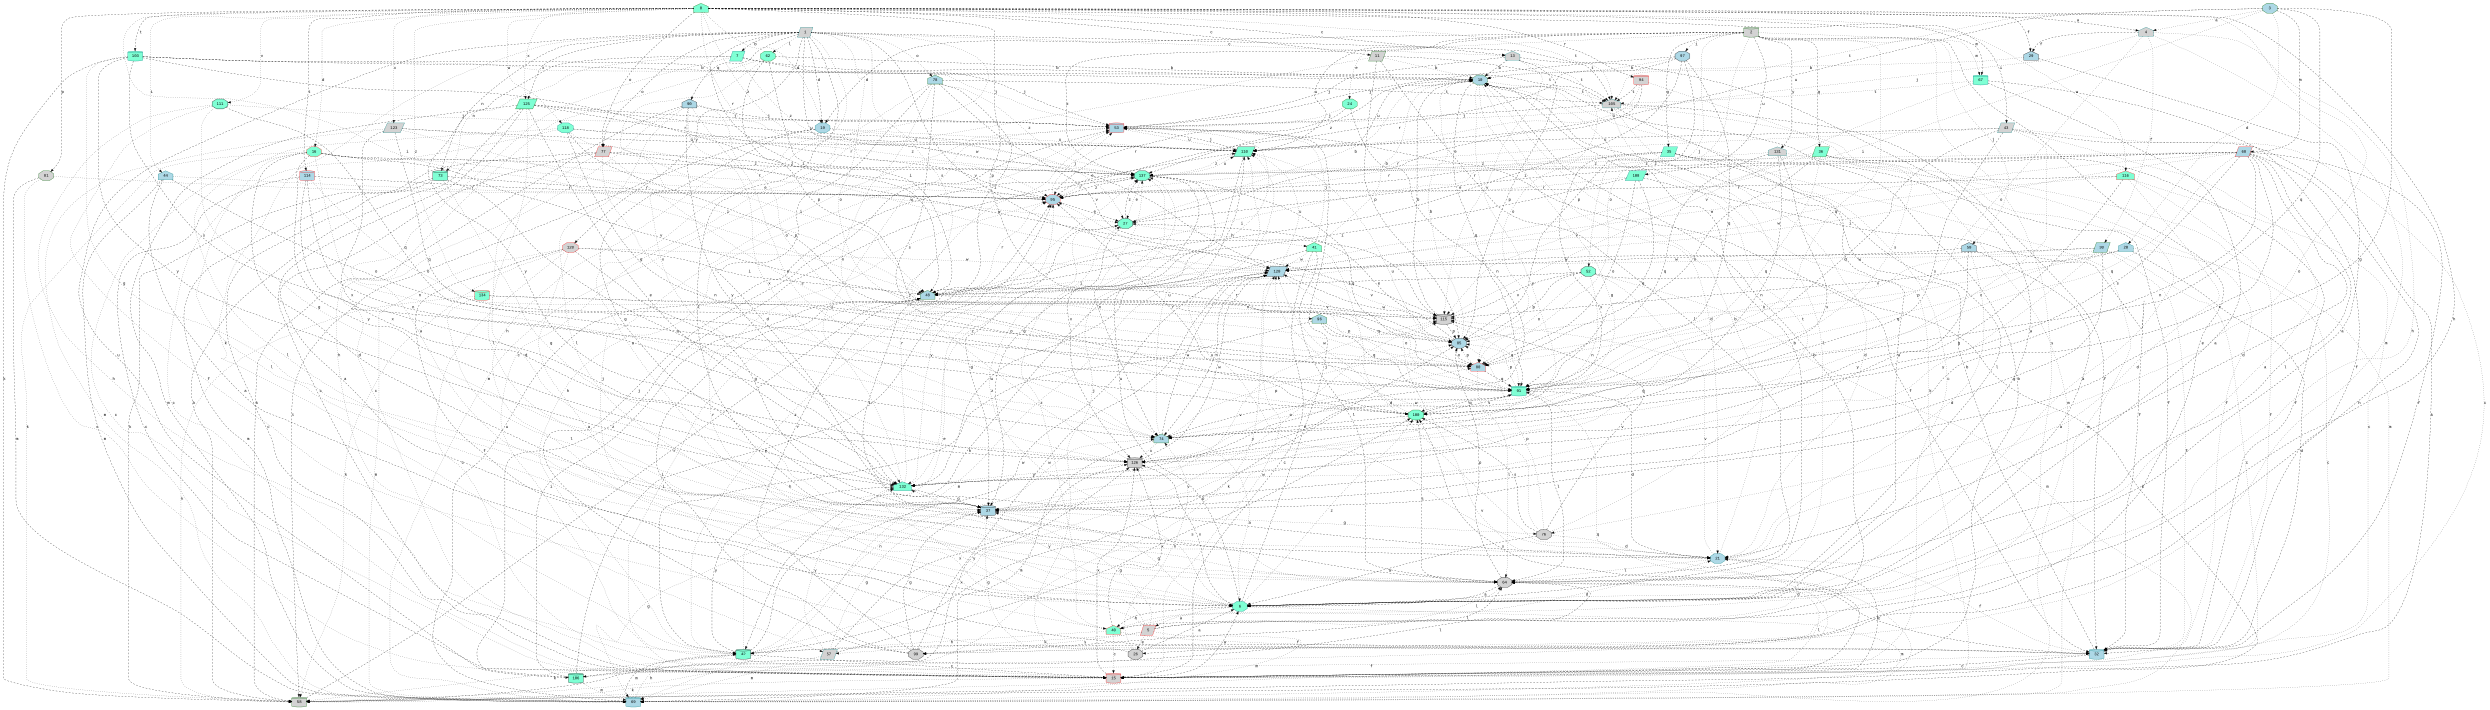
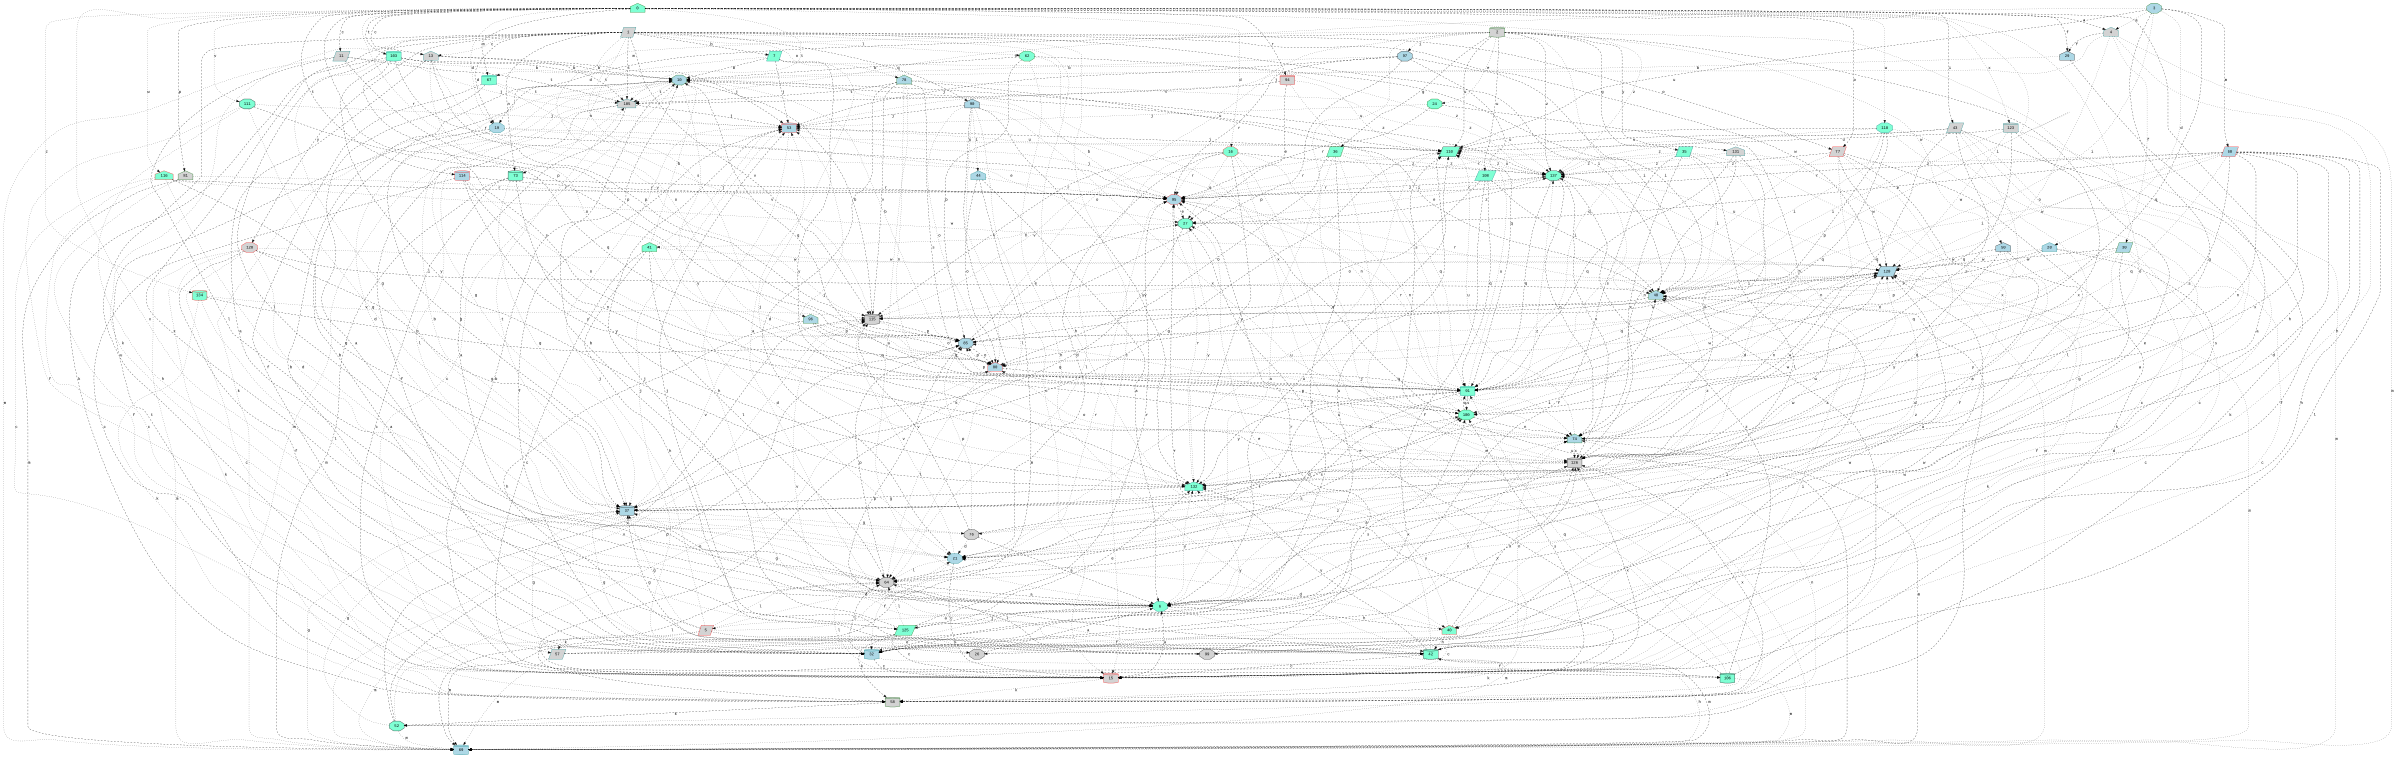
edge "0" -> "44": now "90" -> "44"
node "11": color darkgreen -> teal
node "123": shape parallelogram -> cylinder
edge "2" -> "50": label "j" -> "w"
node "81": shape octagon -> house
edge "6" -> "53": now "6" -> "125"
edge "68" -> "64": now "68" -> "15"
edge "4" -> "99": now "4" -> "69"
edge "52" -> "58": reversed
